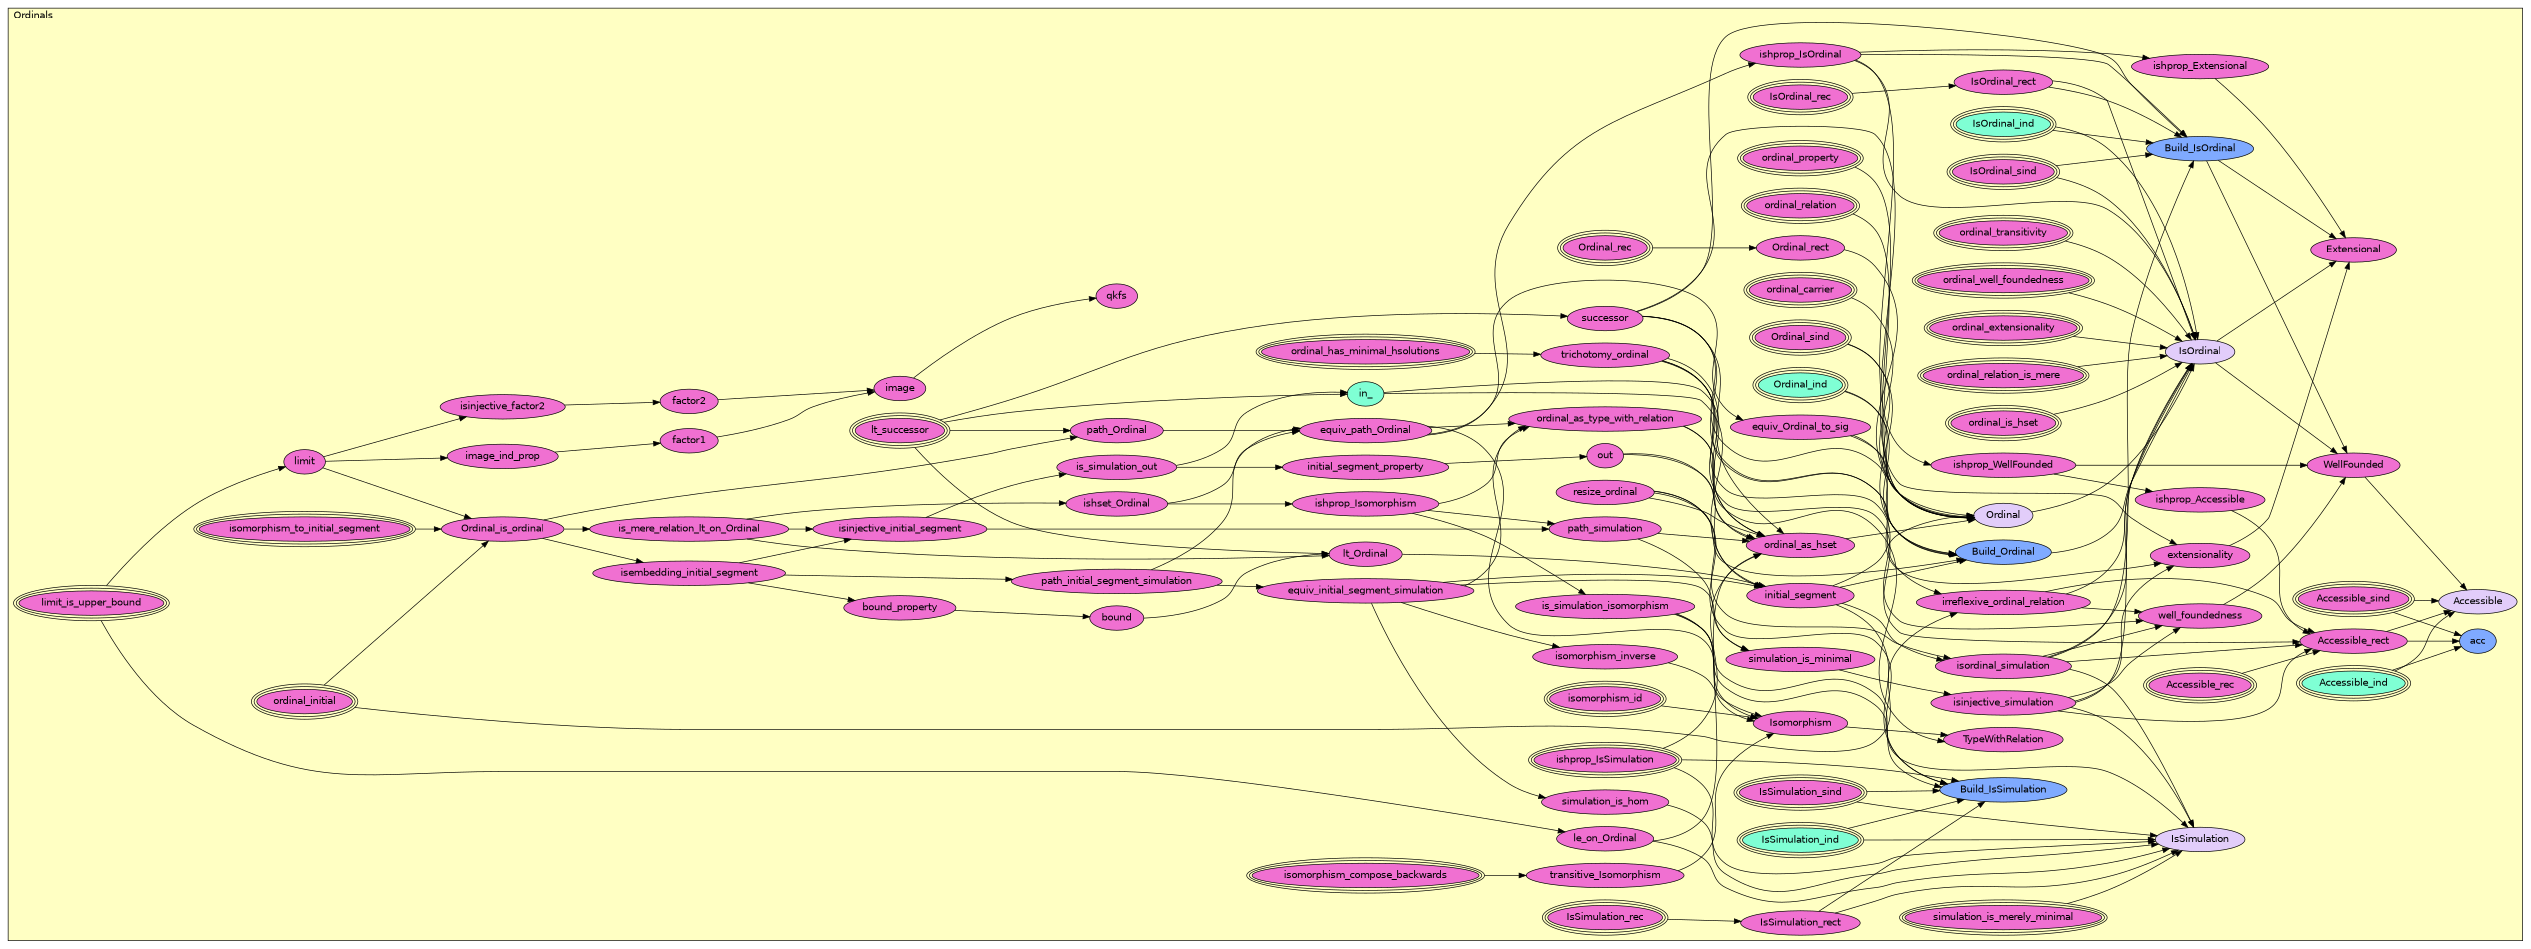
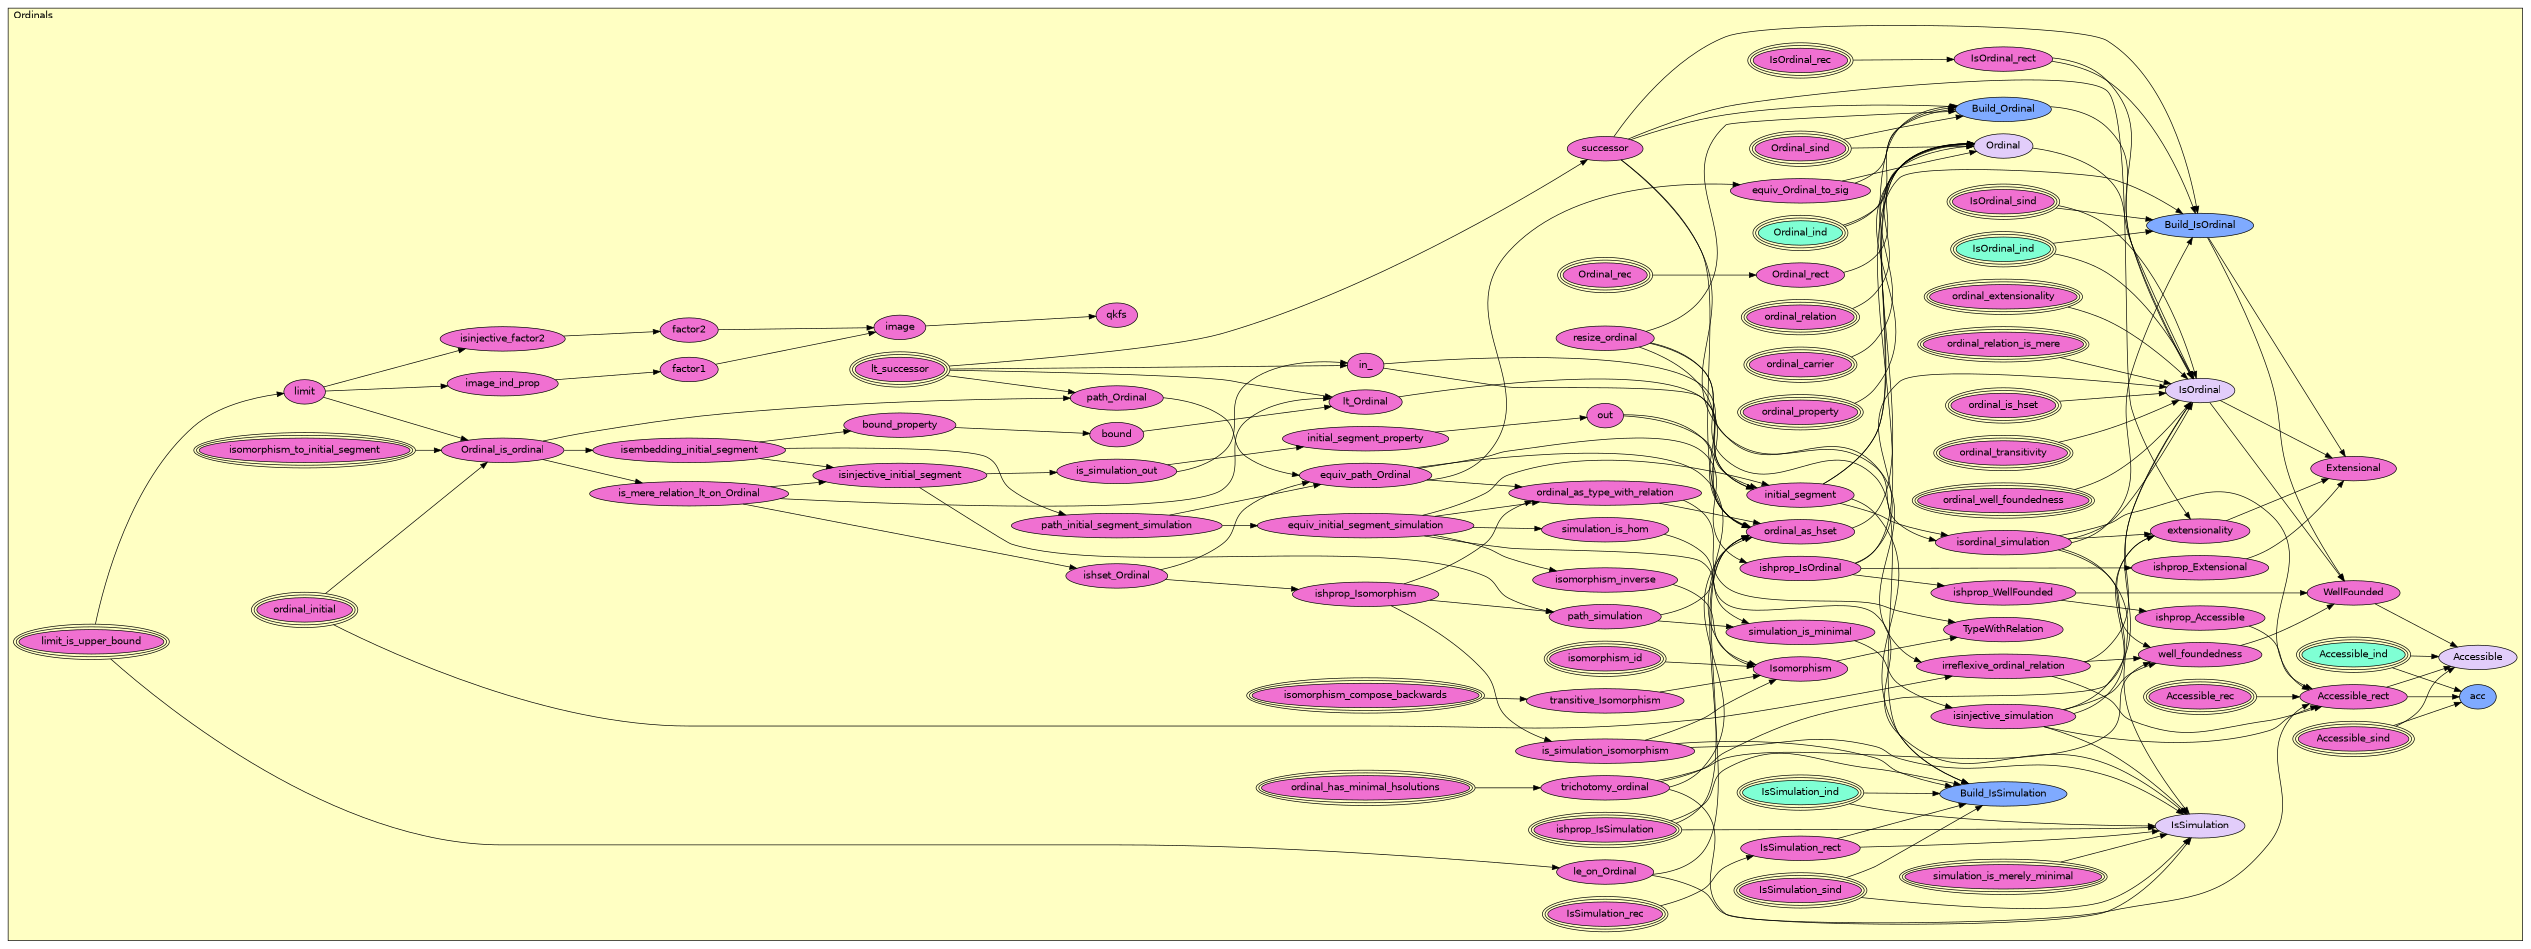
node "in_": fillcolor #7fffd4 -> #f070d1
edge "isordinal_simulation" -> "extensionality": added
